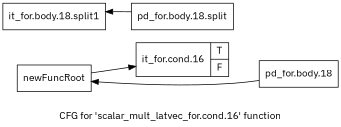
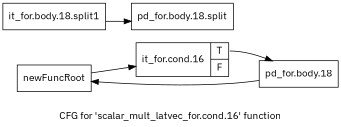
edge "pd_for.body.18.split" -> "it_for.body.18.split1": reversed
edge "it_for.cond.16" -> "pd_for.body.18": added
